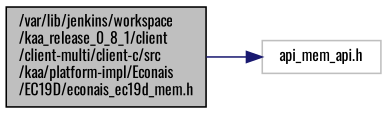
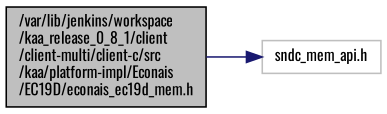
node "api_mem_api.h": label "api_mem_api.h" -> "sndc_mem_api.h"
